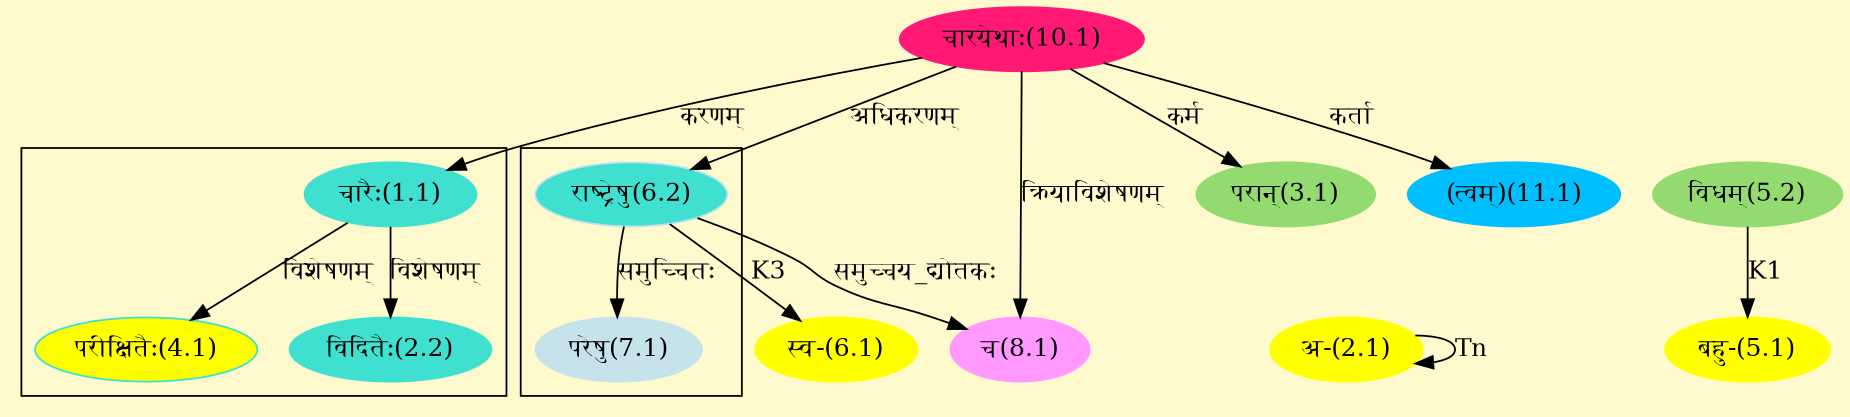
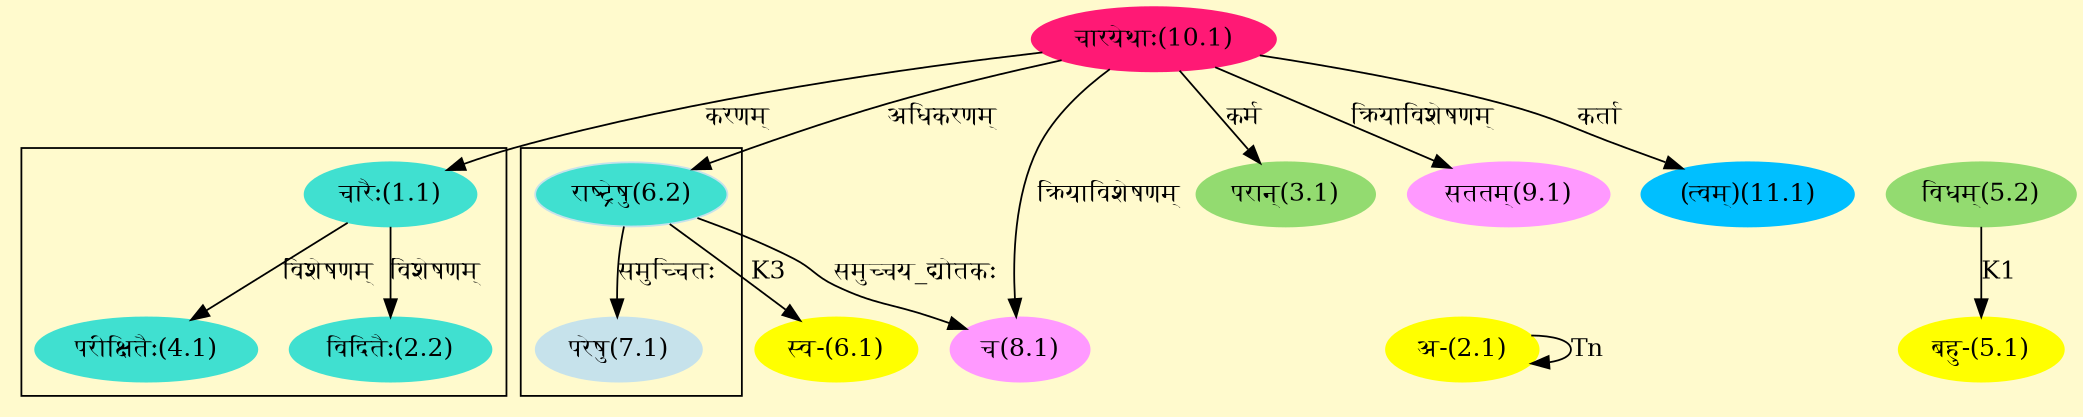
node "सततम्(9.1)": added
node "परीक्षितैः(4.1)": fillcolor #ffff00 -> #40e0d0
